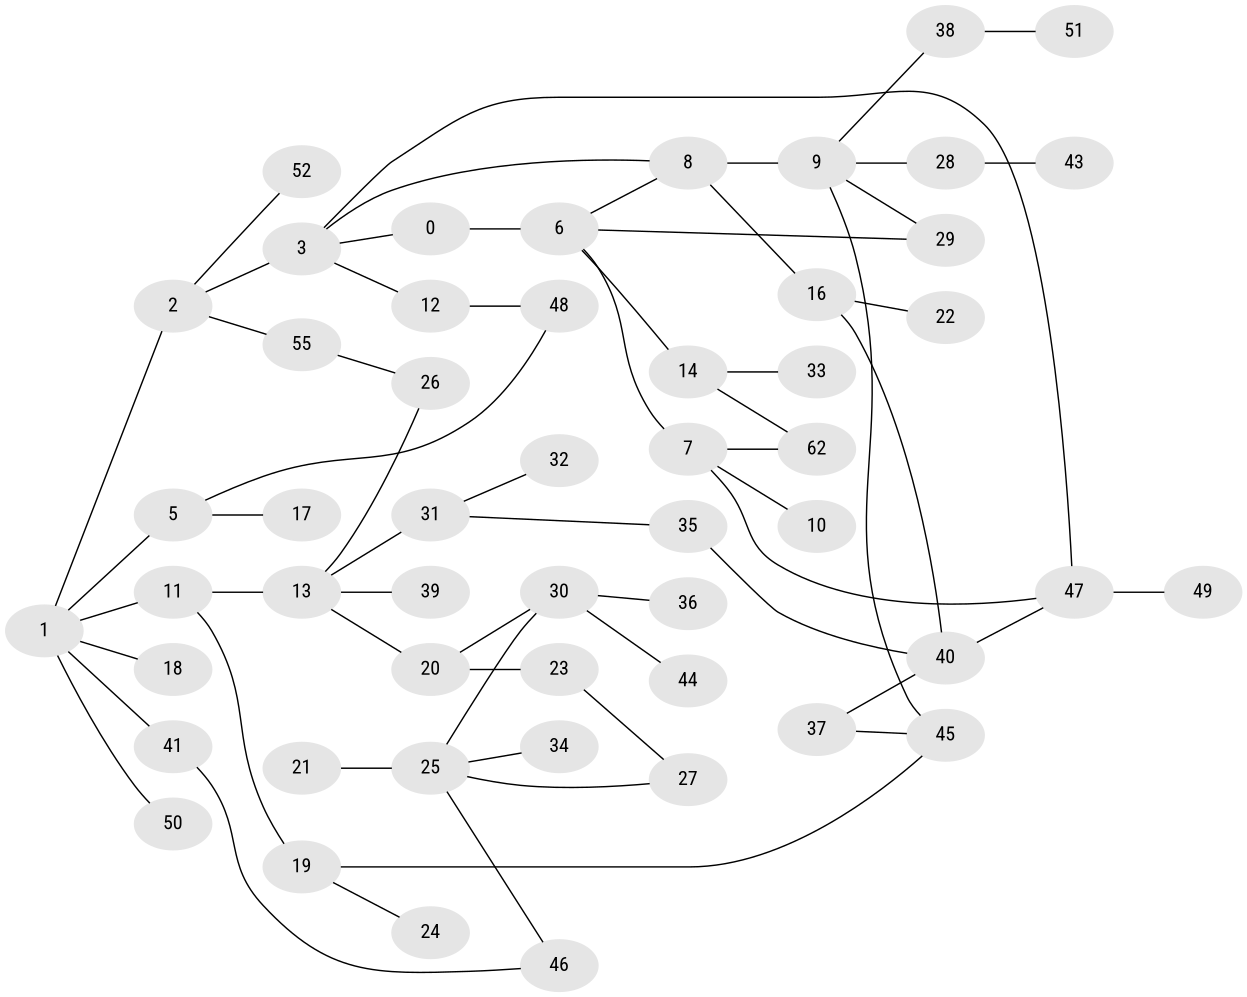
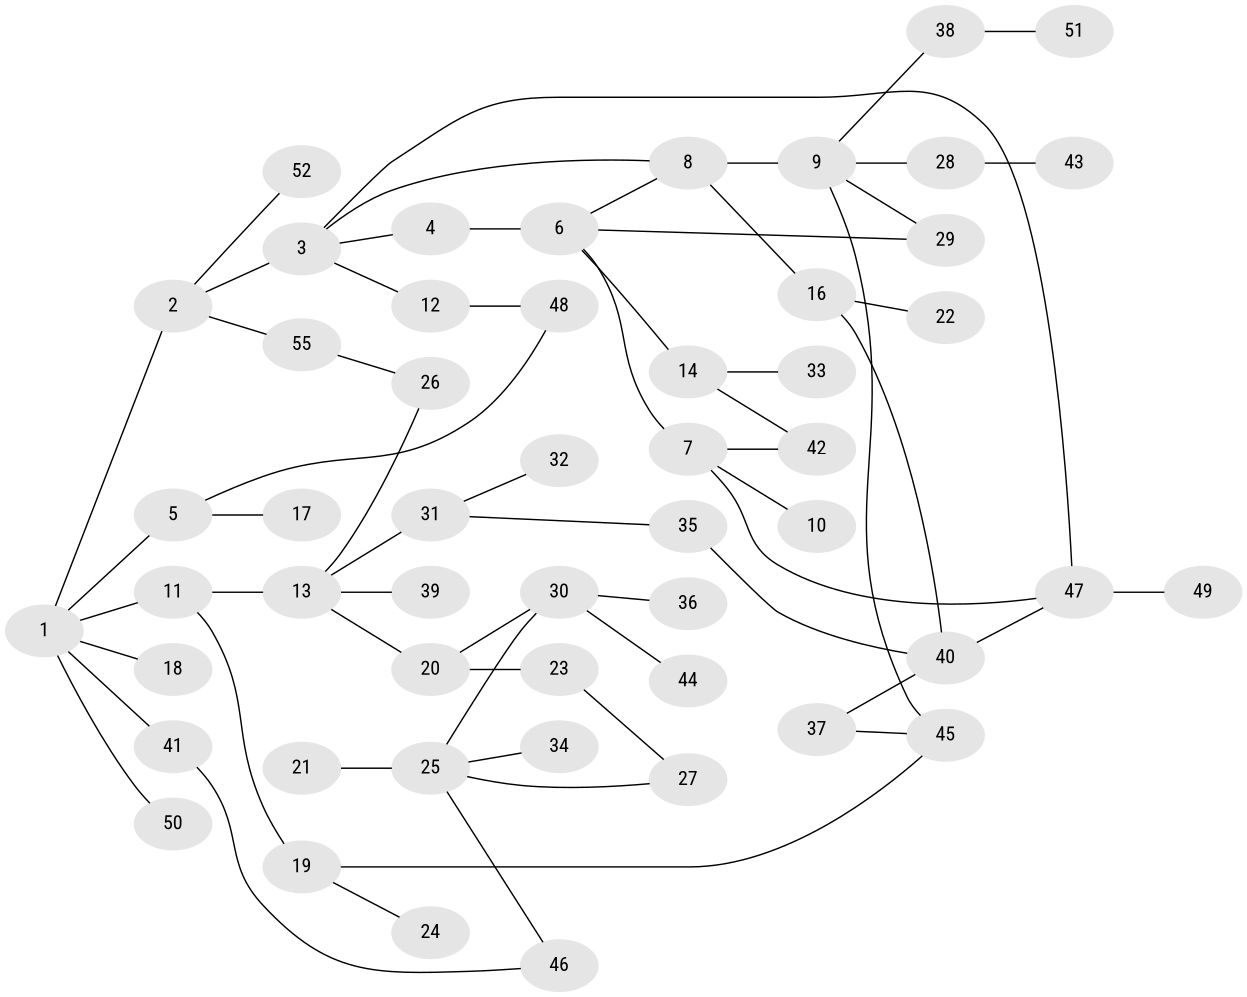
node "0": label "0" -> "4"
node "62": label "62" -> "42"
